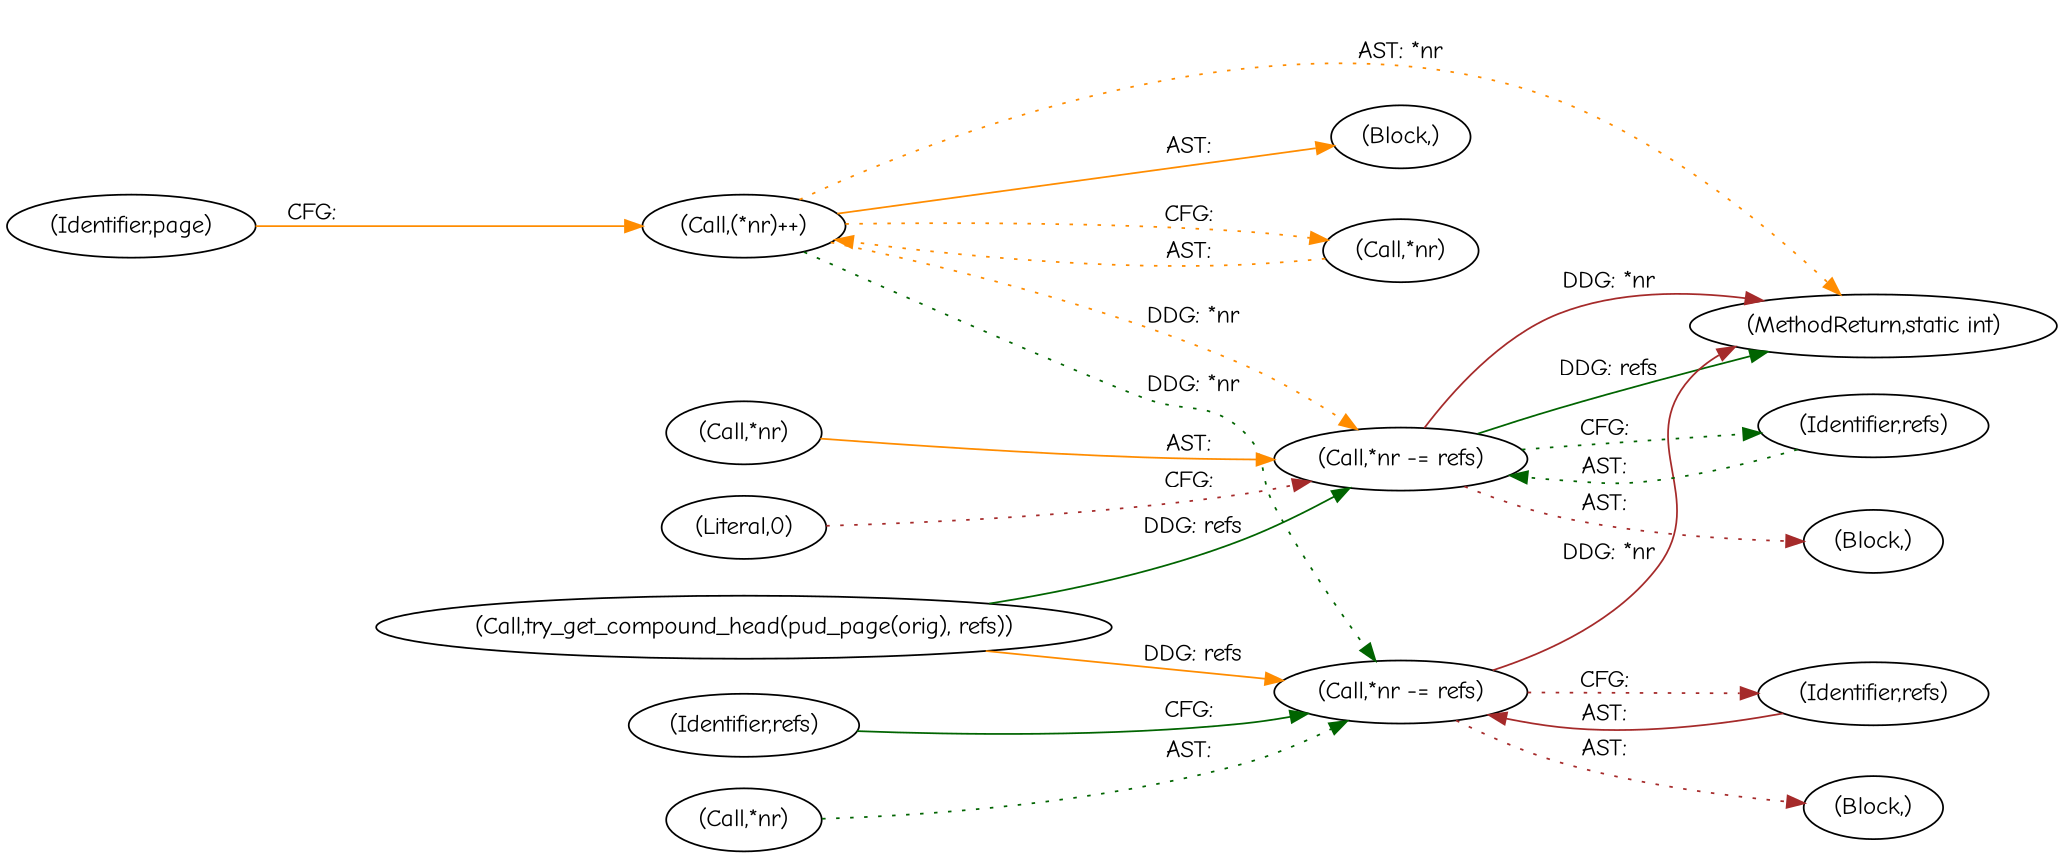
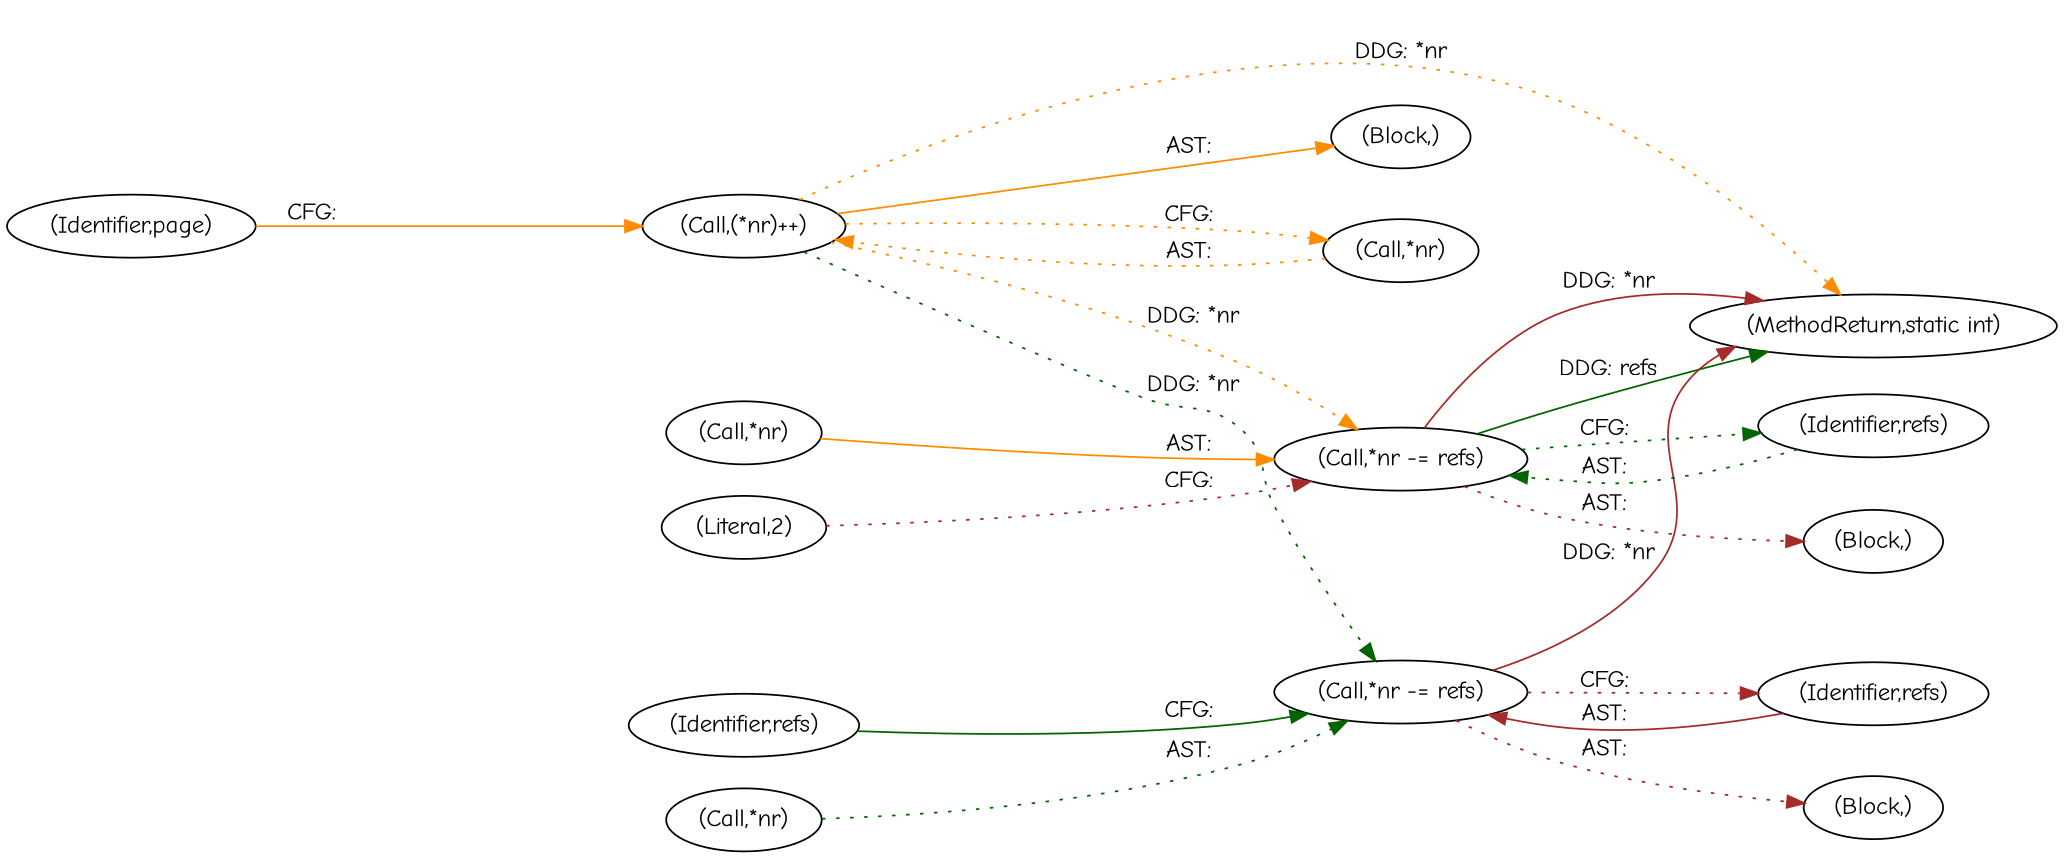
edge "(Call,(*nr)++)" -> "(MethodReturn,static int)": label "AST: *nr" -> "DDG: *nr"
node "(Literal,0)": label "(Literal,0)" -> "(Literal,2)"
node "(Call,try_get_compound_head(pud_page(orig), refs))": removed
